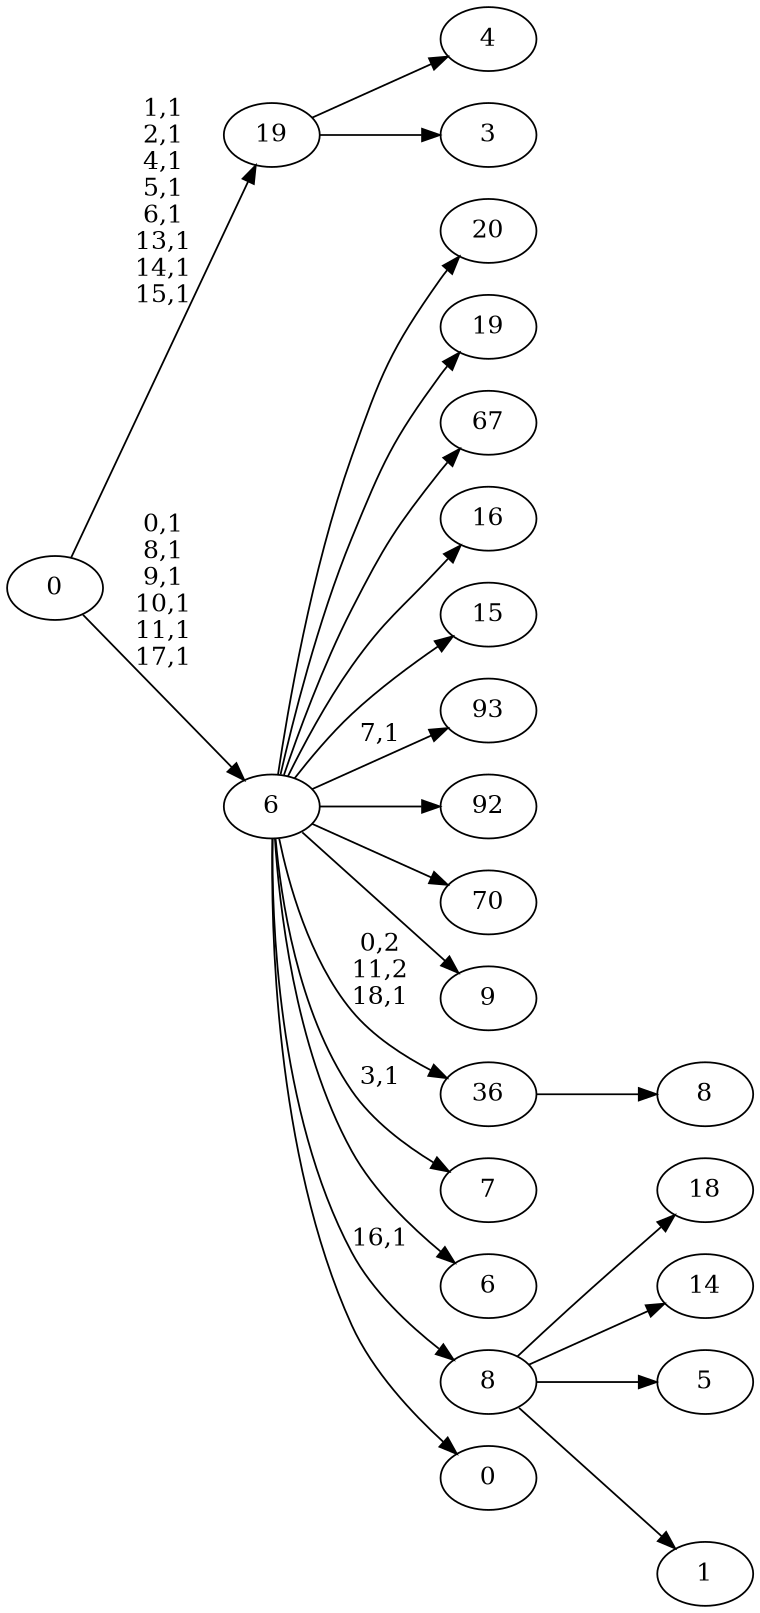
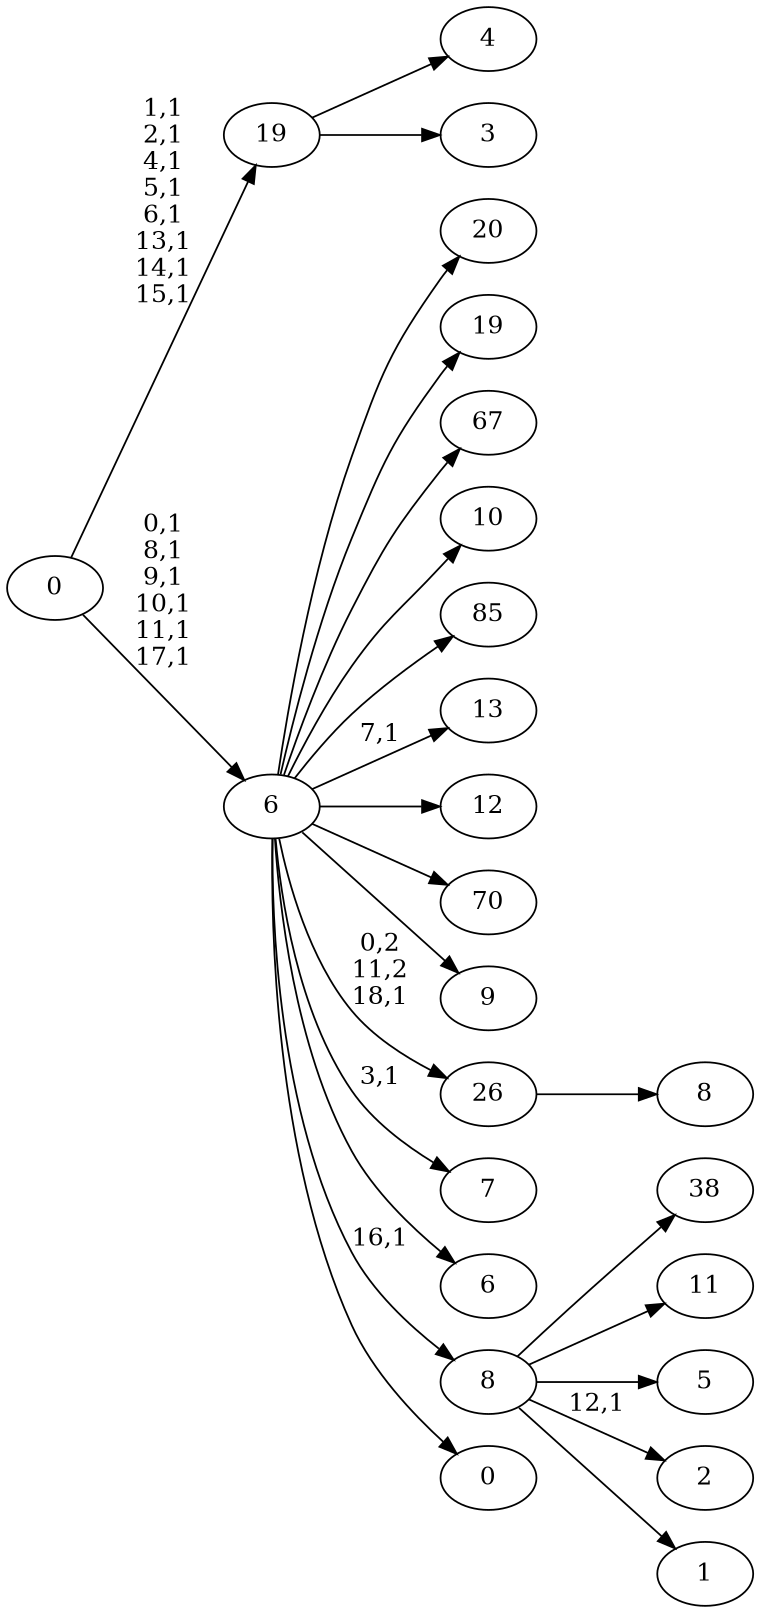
node "16": label "16" -> "10"
node "15": label "15" -> "85"
node "93": label "93" -> "13"
node "92": label "92" -> "12"
node "36": label "36" -> "26"
node "18": label "18" -> "38"
node "14": label "14" -> "11"
node "2": added
